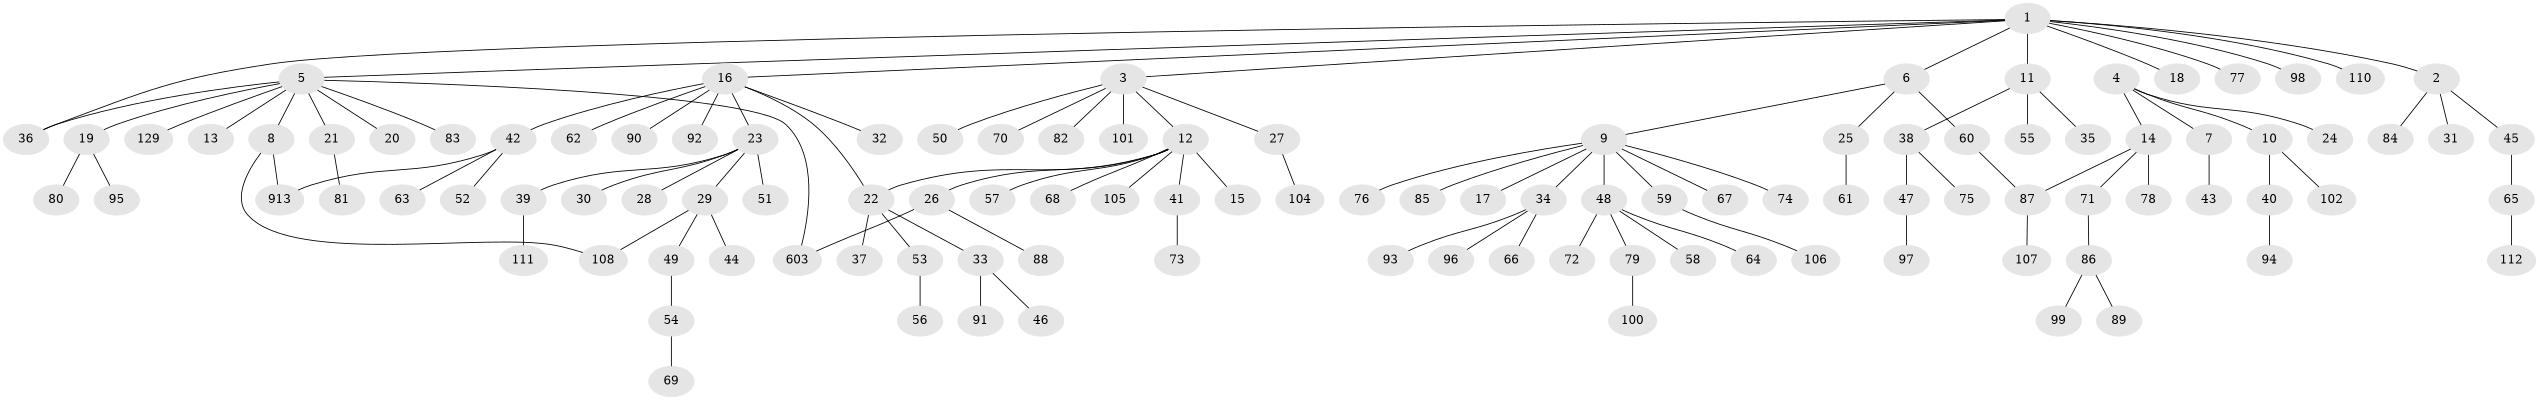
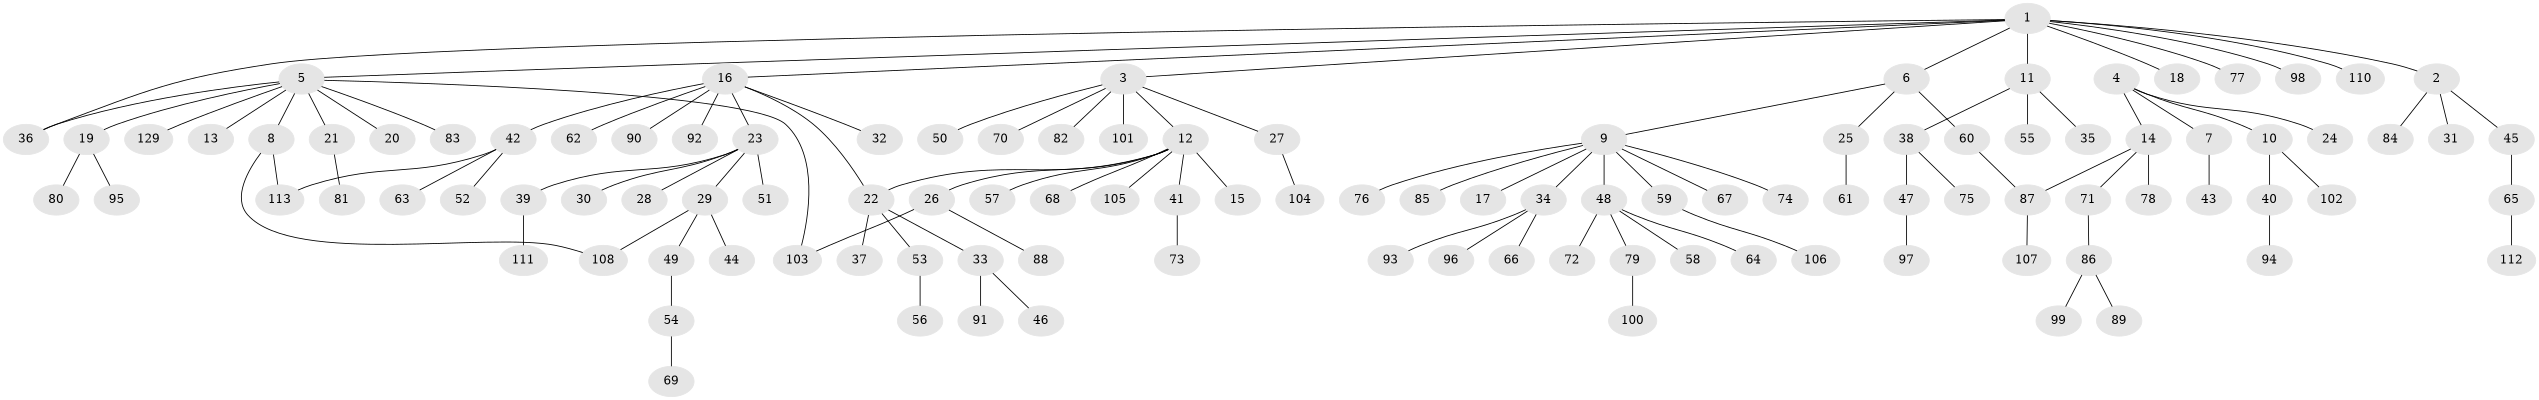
node "913": label "913" -> "113"
node "603": label "603" -> "103"
